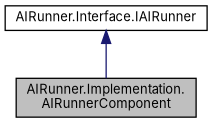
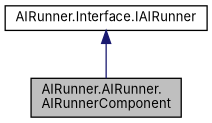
node "AIRunner.Implementation. AIRunnerComponent": label "AIRunner.Implementation. AIRunnerComponent" -> "AIRunner.AIRunner. AIRunnerComponent"
